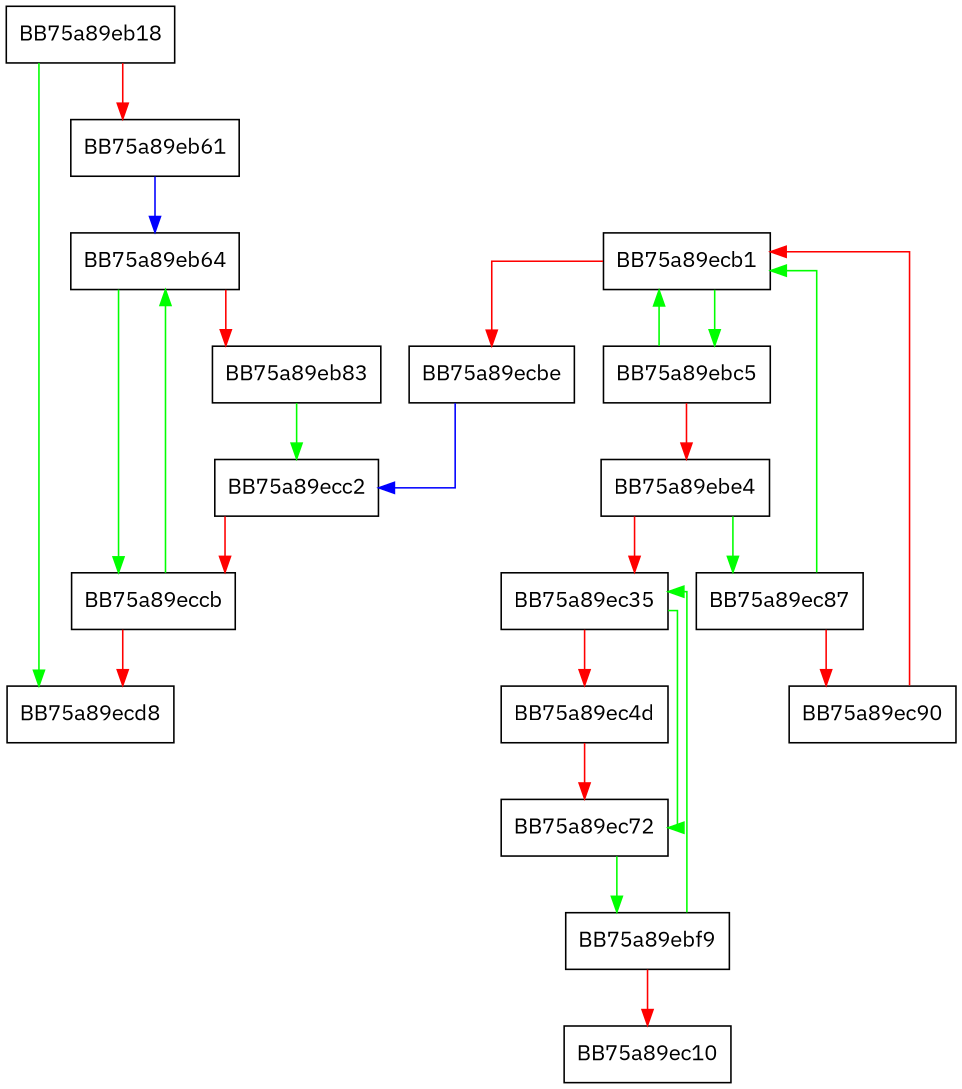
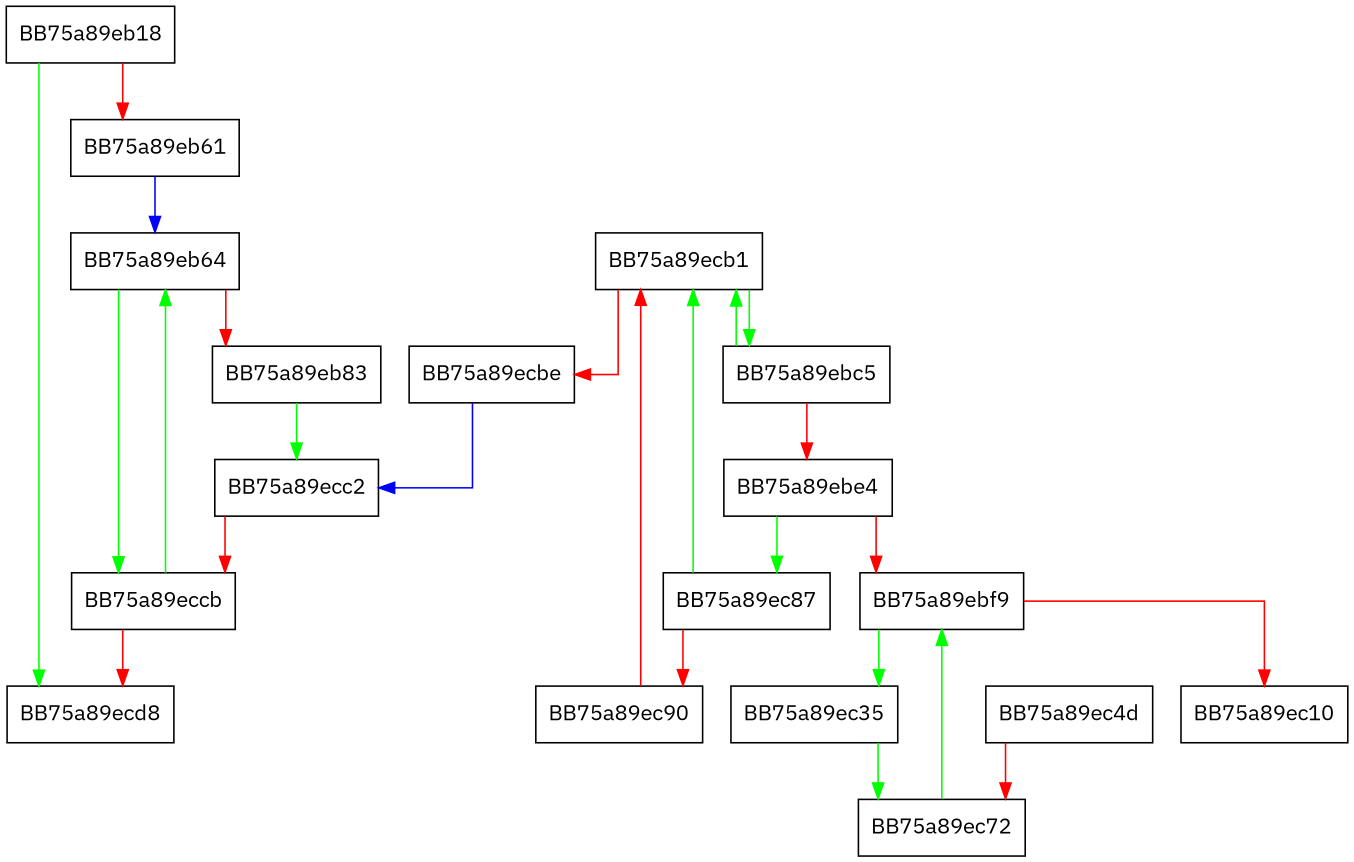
edge "BB75a89ebe4" -> "BB75a89ec35": now "BB75a89ebe4" -> "BB75a89ebf9"
edge "BB75a89ec35" -> "BB75a89ec4d": removed
